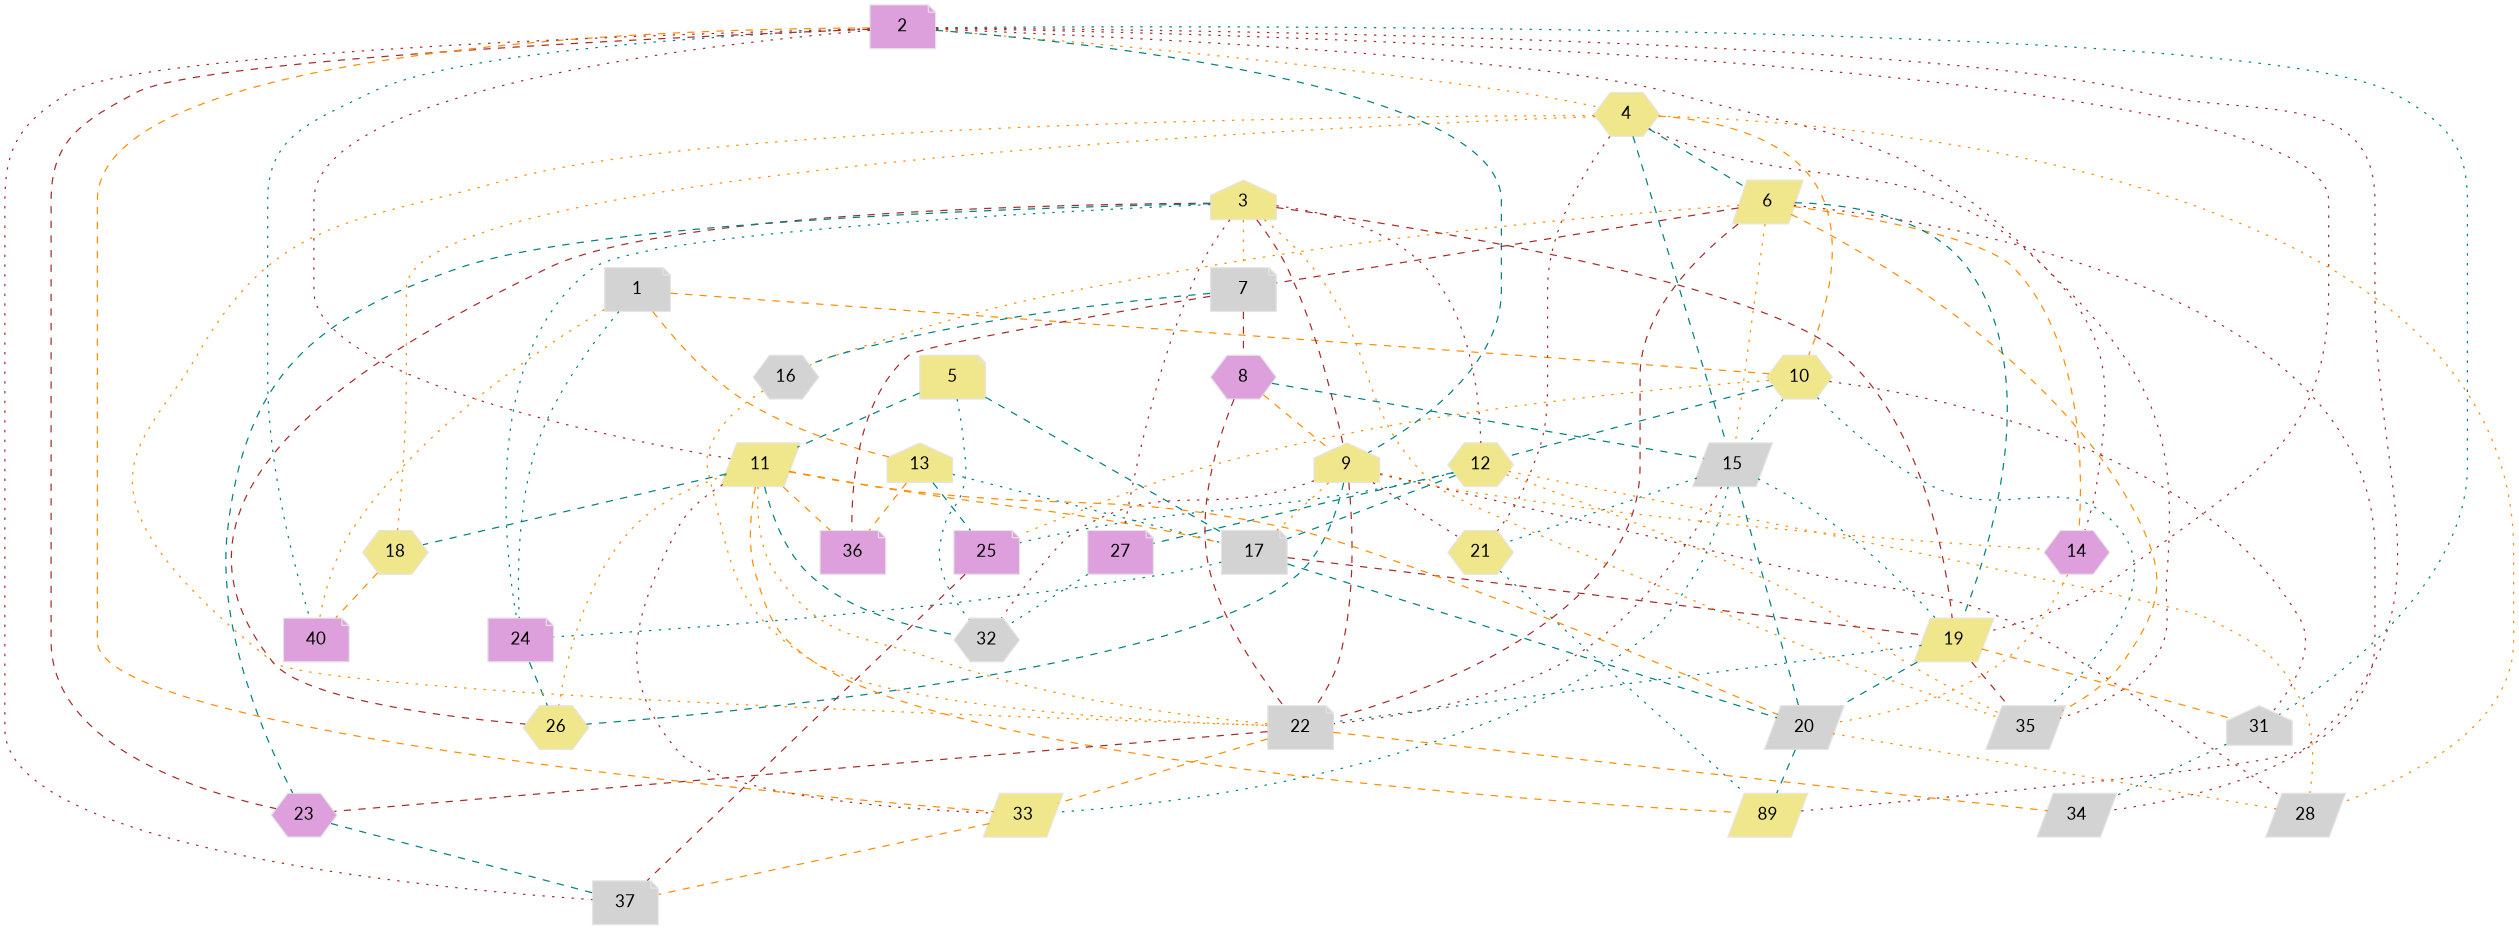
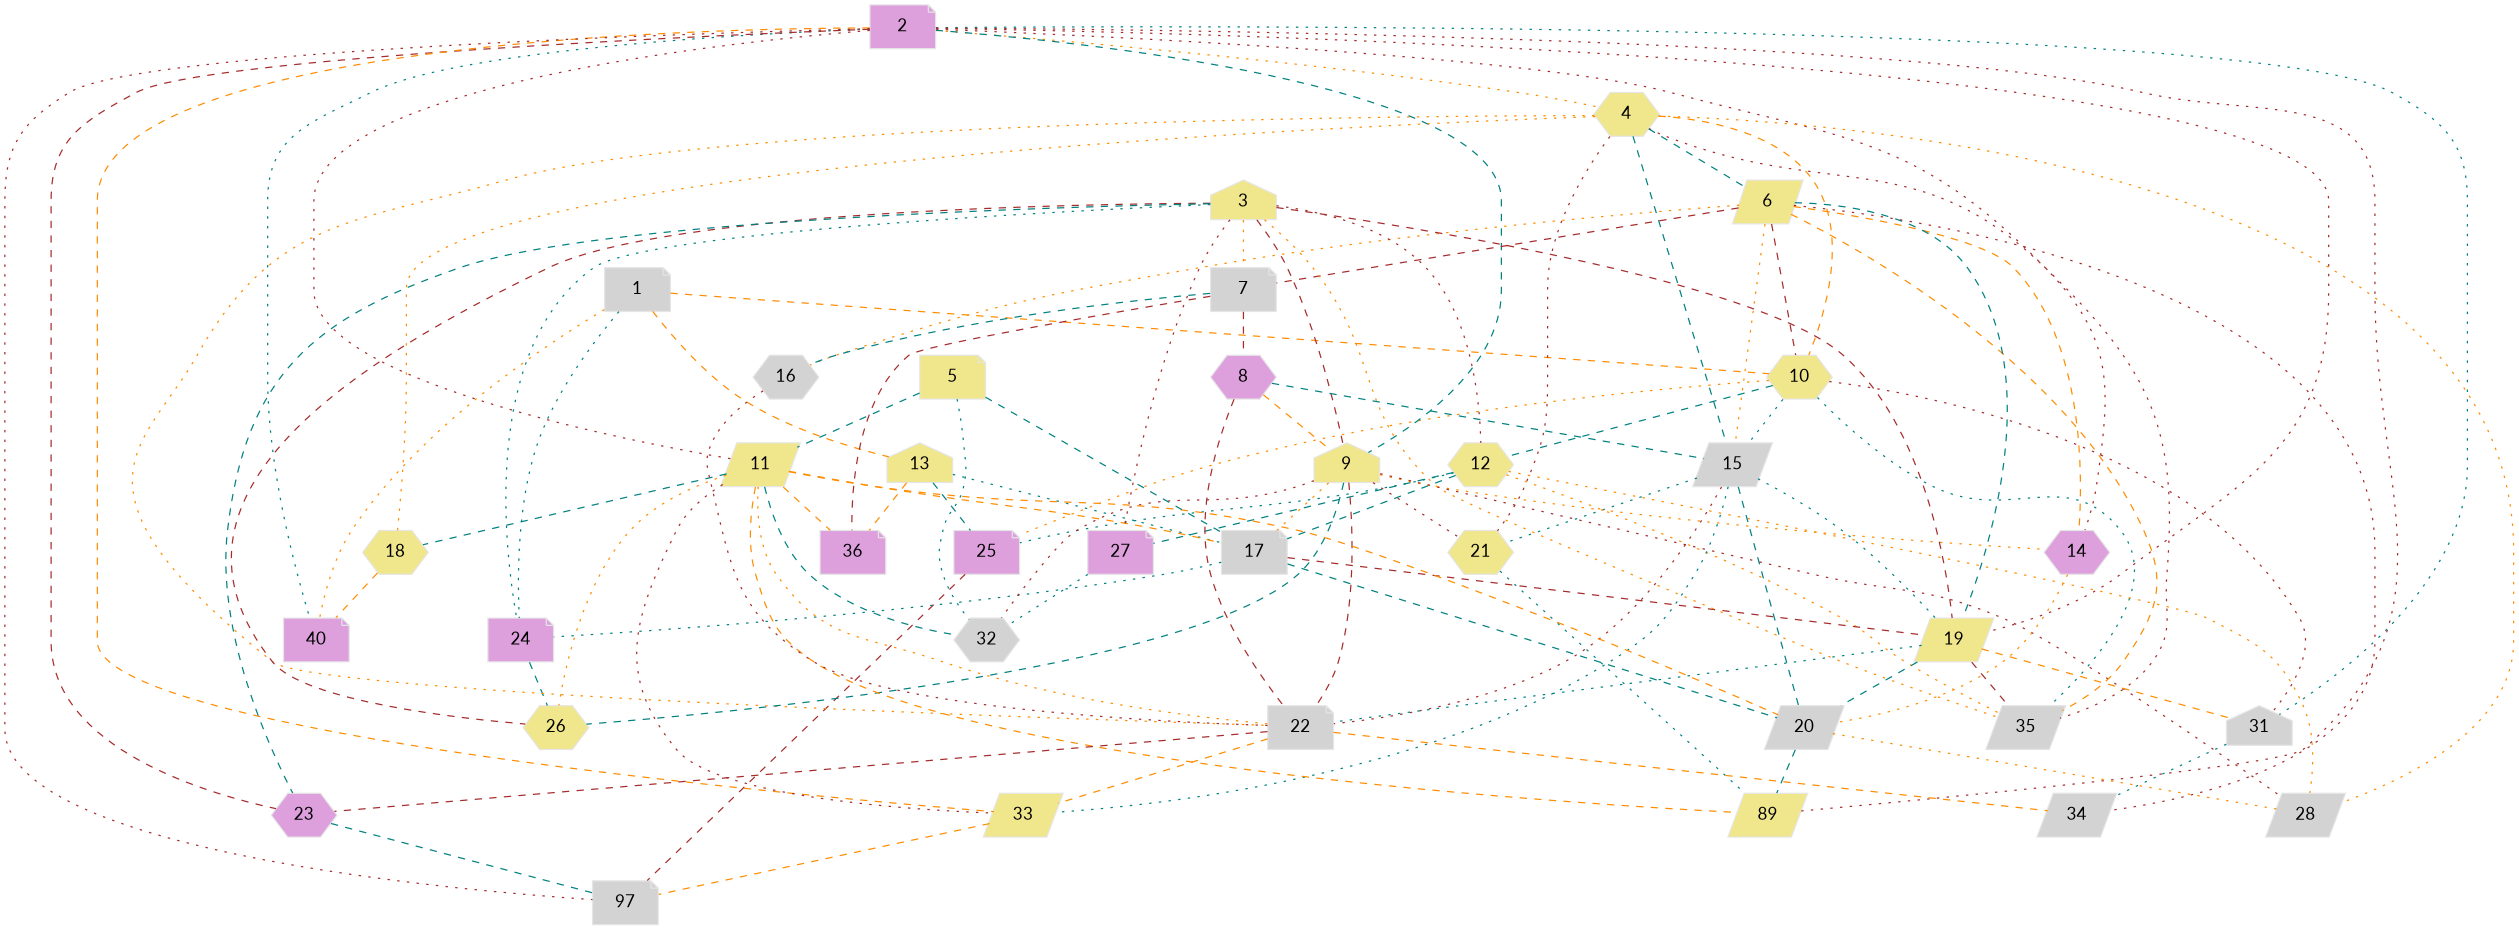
edge "6" -- "22": now "6" -- "10"
edge "16" -- "22": color darkorange -> brown
node "37": label "37" -> "97"
